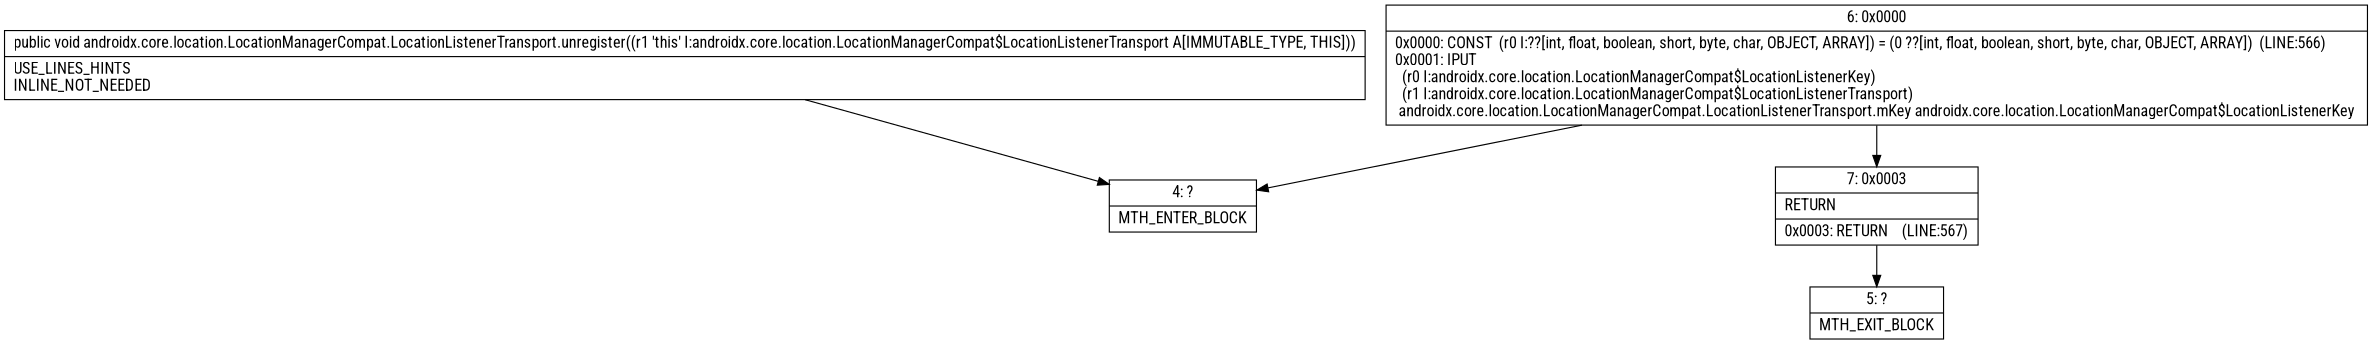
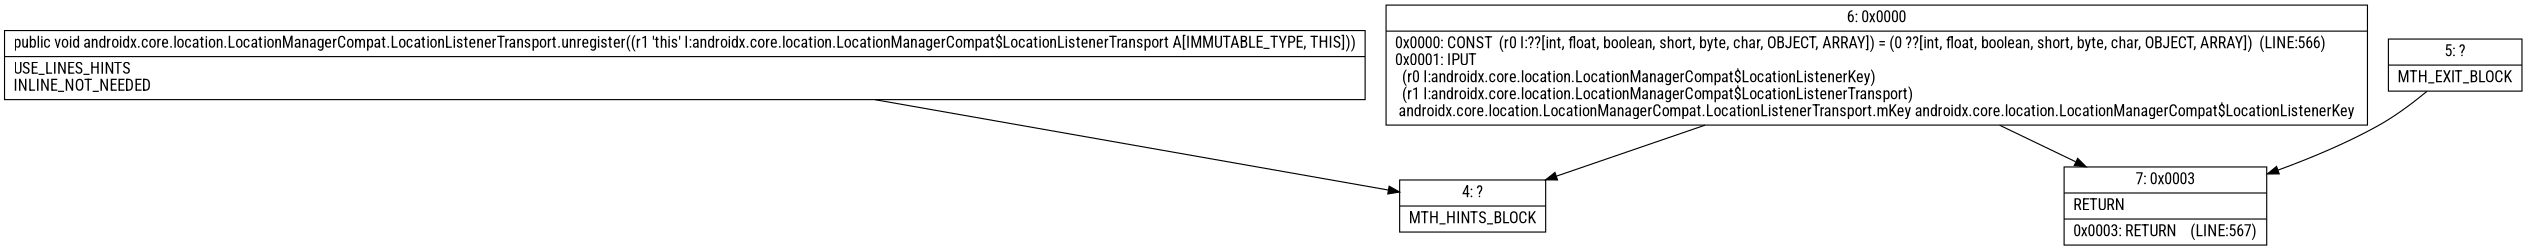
node "4: ?": text "MTH_ENTER_BLOCK" -> "MTH_HINTS_BLOCK"
edge "7: 0x0003" -> "5: ?": reversed
